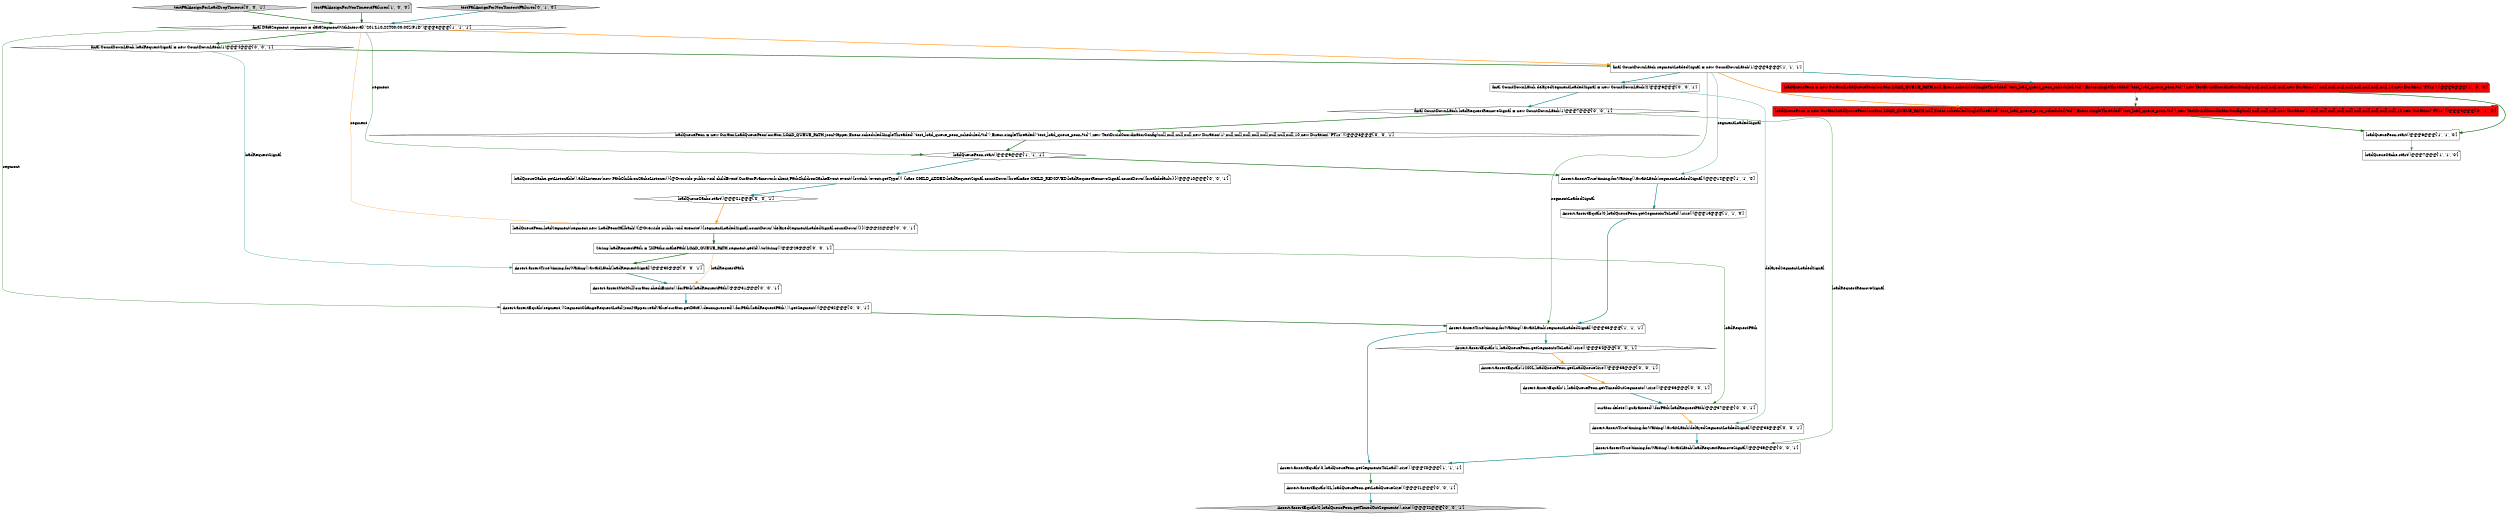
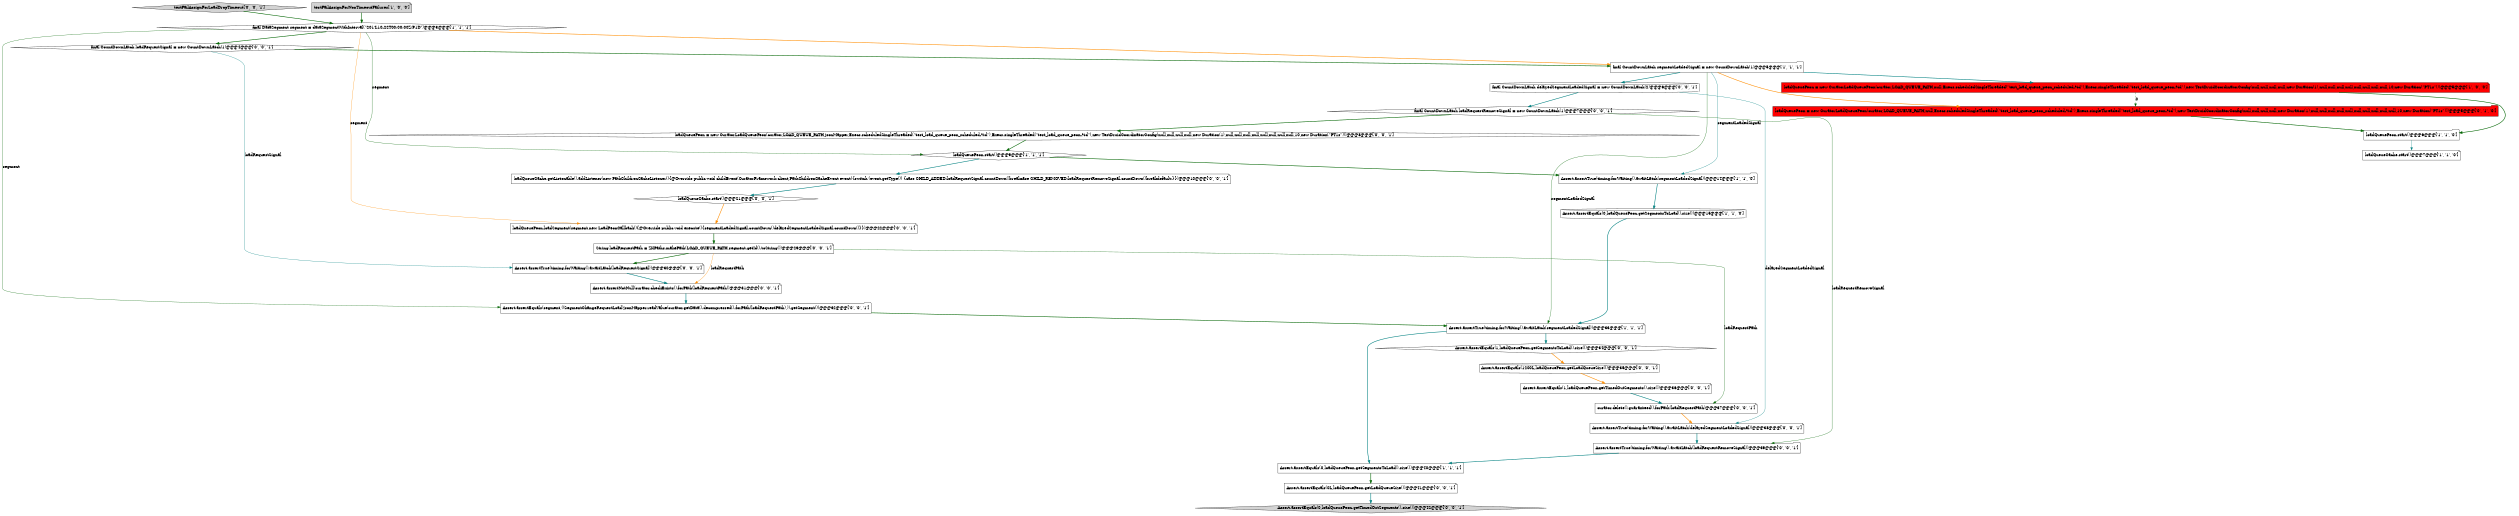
node "testFailAssignForNonTimeoutFailures['0', '1', '0']": removed
